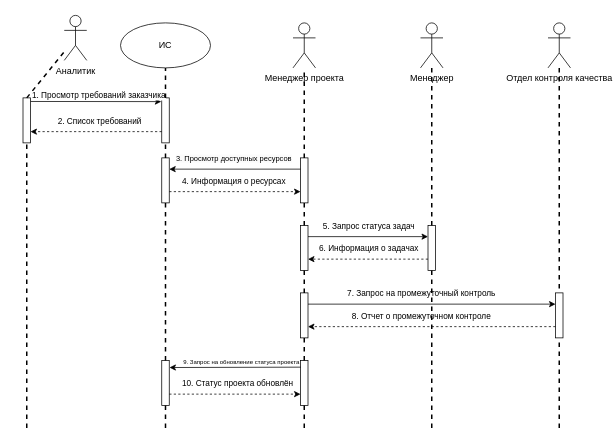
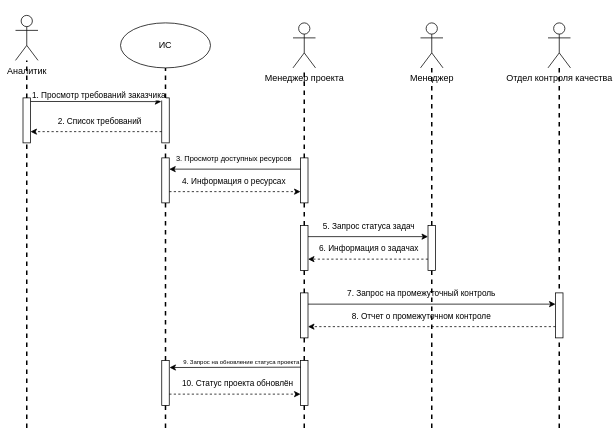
node "Аналитик": moved (75, 38) -> (27, 38)
